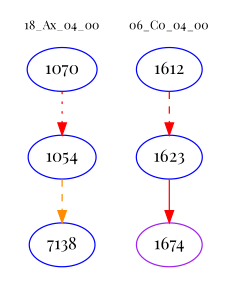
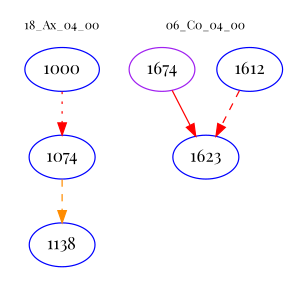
node "1070": label "1070" -> "1000"
node "1054": label "1054" -> "1074"
edge "1623" -> "1674": reversed
node "7138": label "7138" -> "1138"
